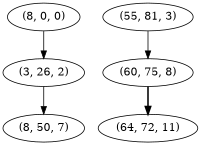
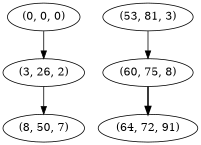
node "(8, 0, 0)": label "(8, 0, 0)" -> "(0, 0, 0)"
node "(55, 81, 3)": label "(55, 81, 3)" -> "(53, 81, 3)"
node "(64, 72, 11)": label "(64, 72, 11)" -> "(64, 72, 91)"
